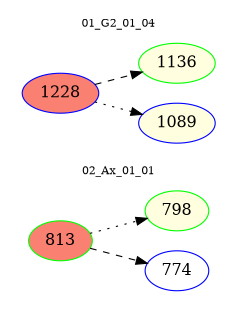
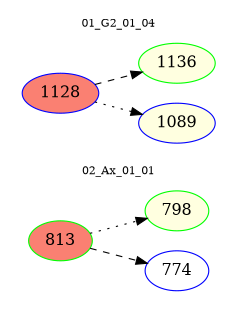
node "1228": label "1228" -> "1128"
